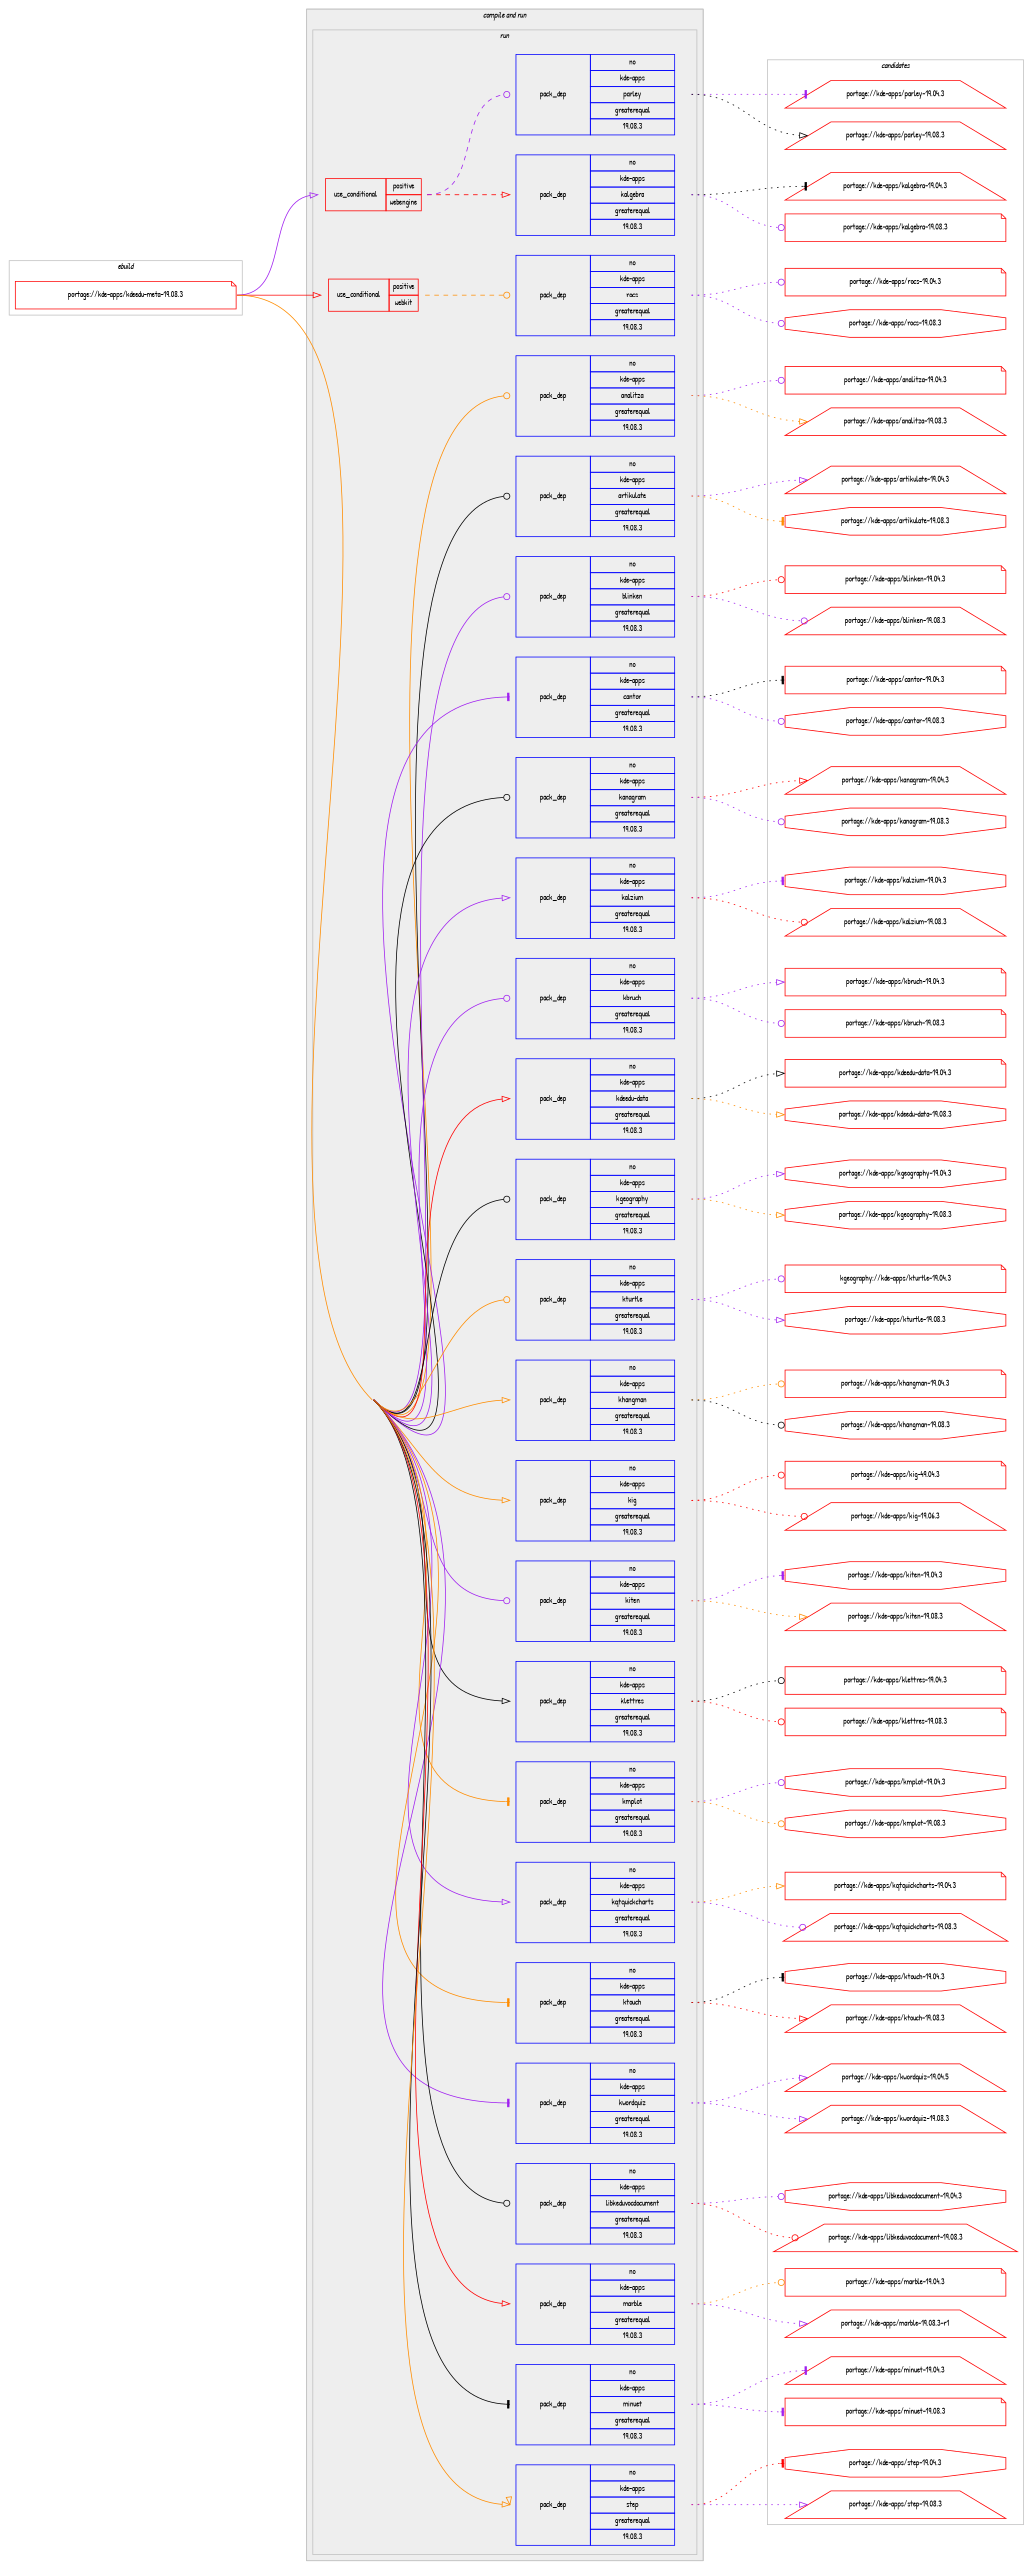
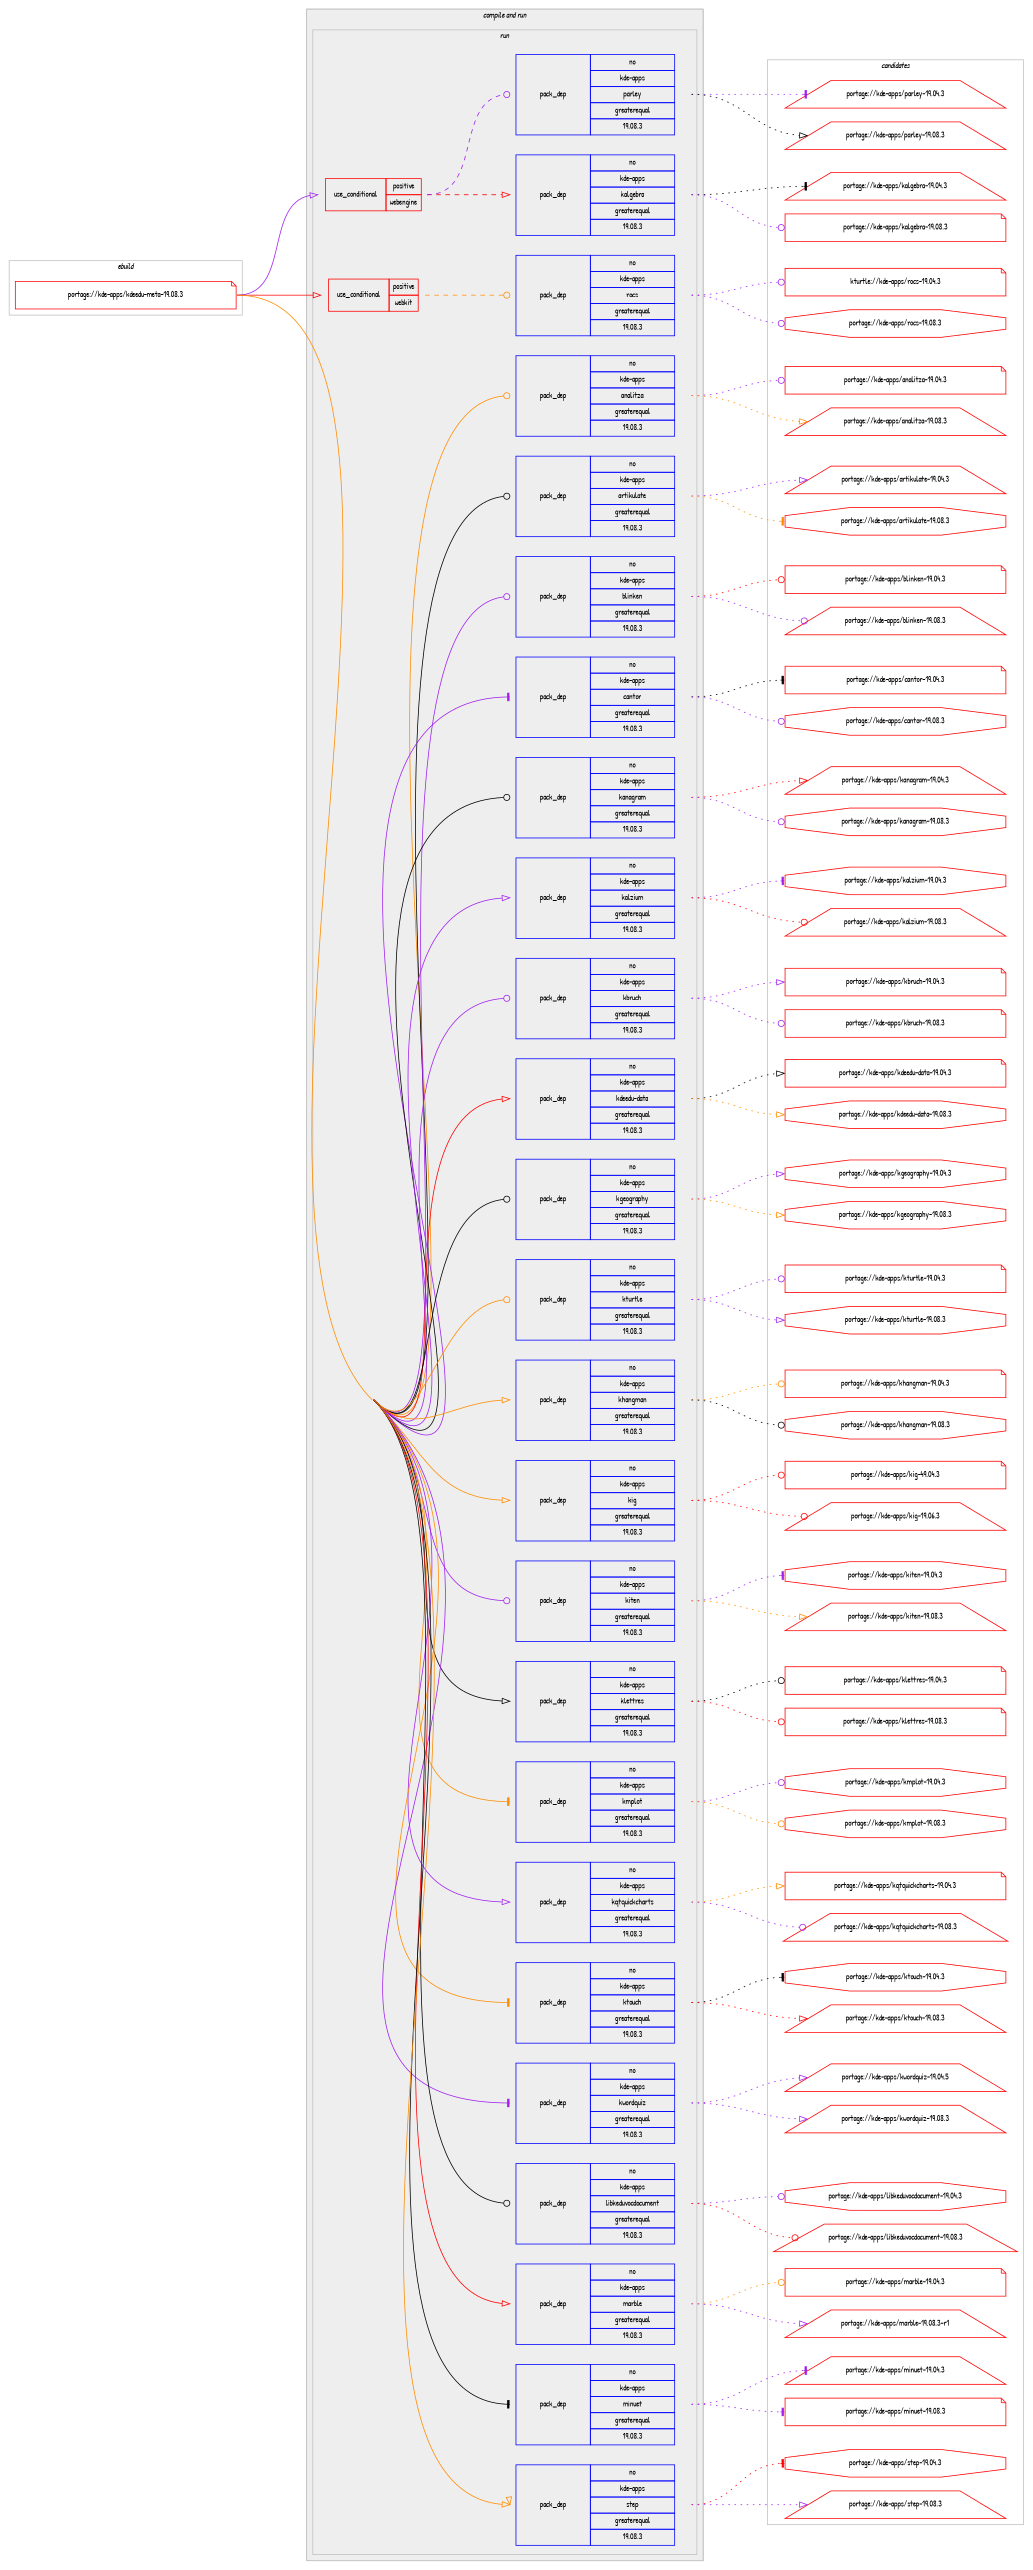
node "portage://kde-apps/rocs-19.04.3": label "portage://kde-apps/rocs-19.04.3" -> "kturtle://kde-apps/rocs-19.04.3"
node "kgeography://kde-apps/kturtle-19.04.3": label "kgeography://kde-apps/kturtle-19.04.3" -> "portage://kde-apps/kturtle-19.04.3"
